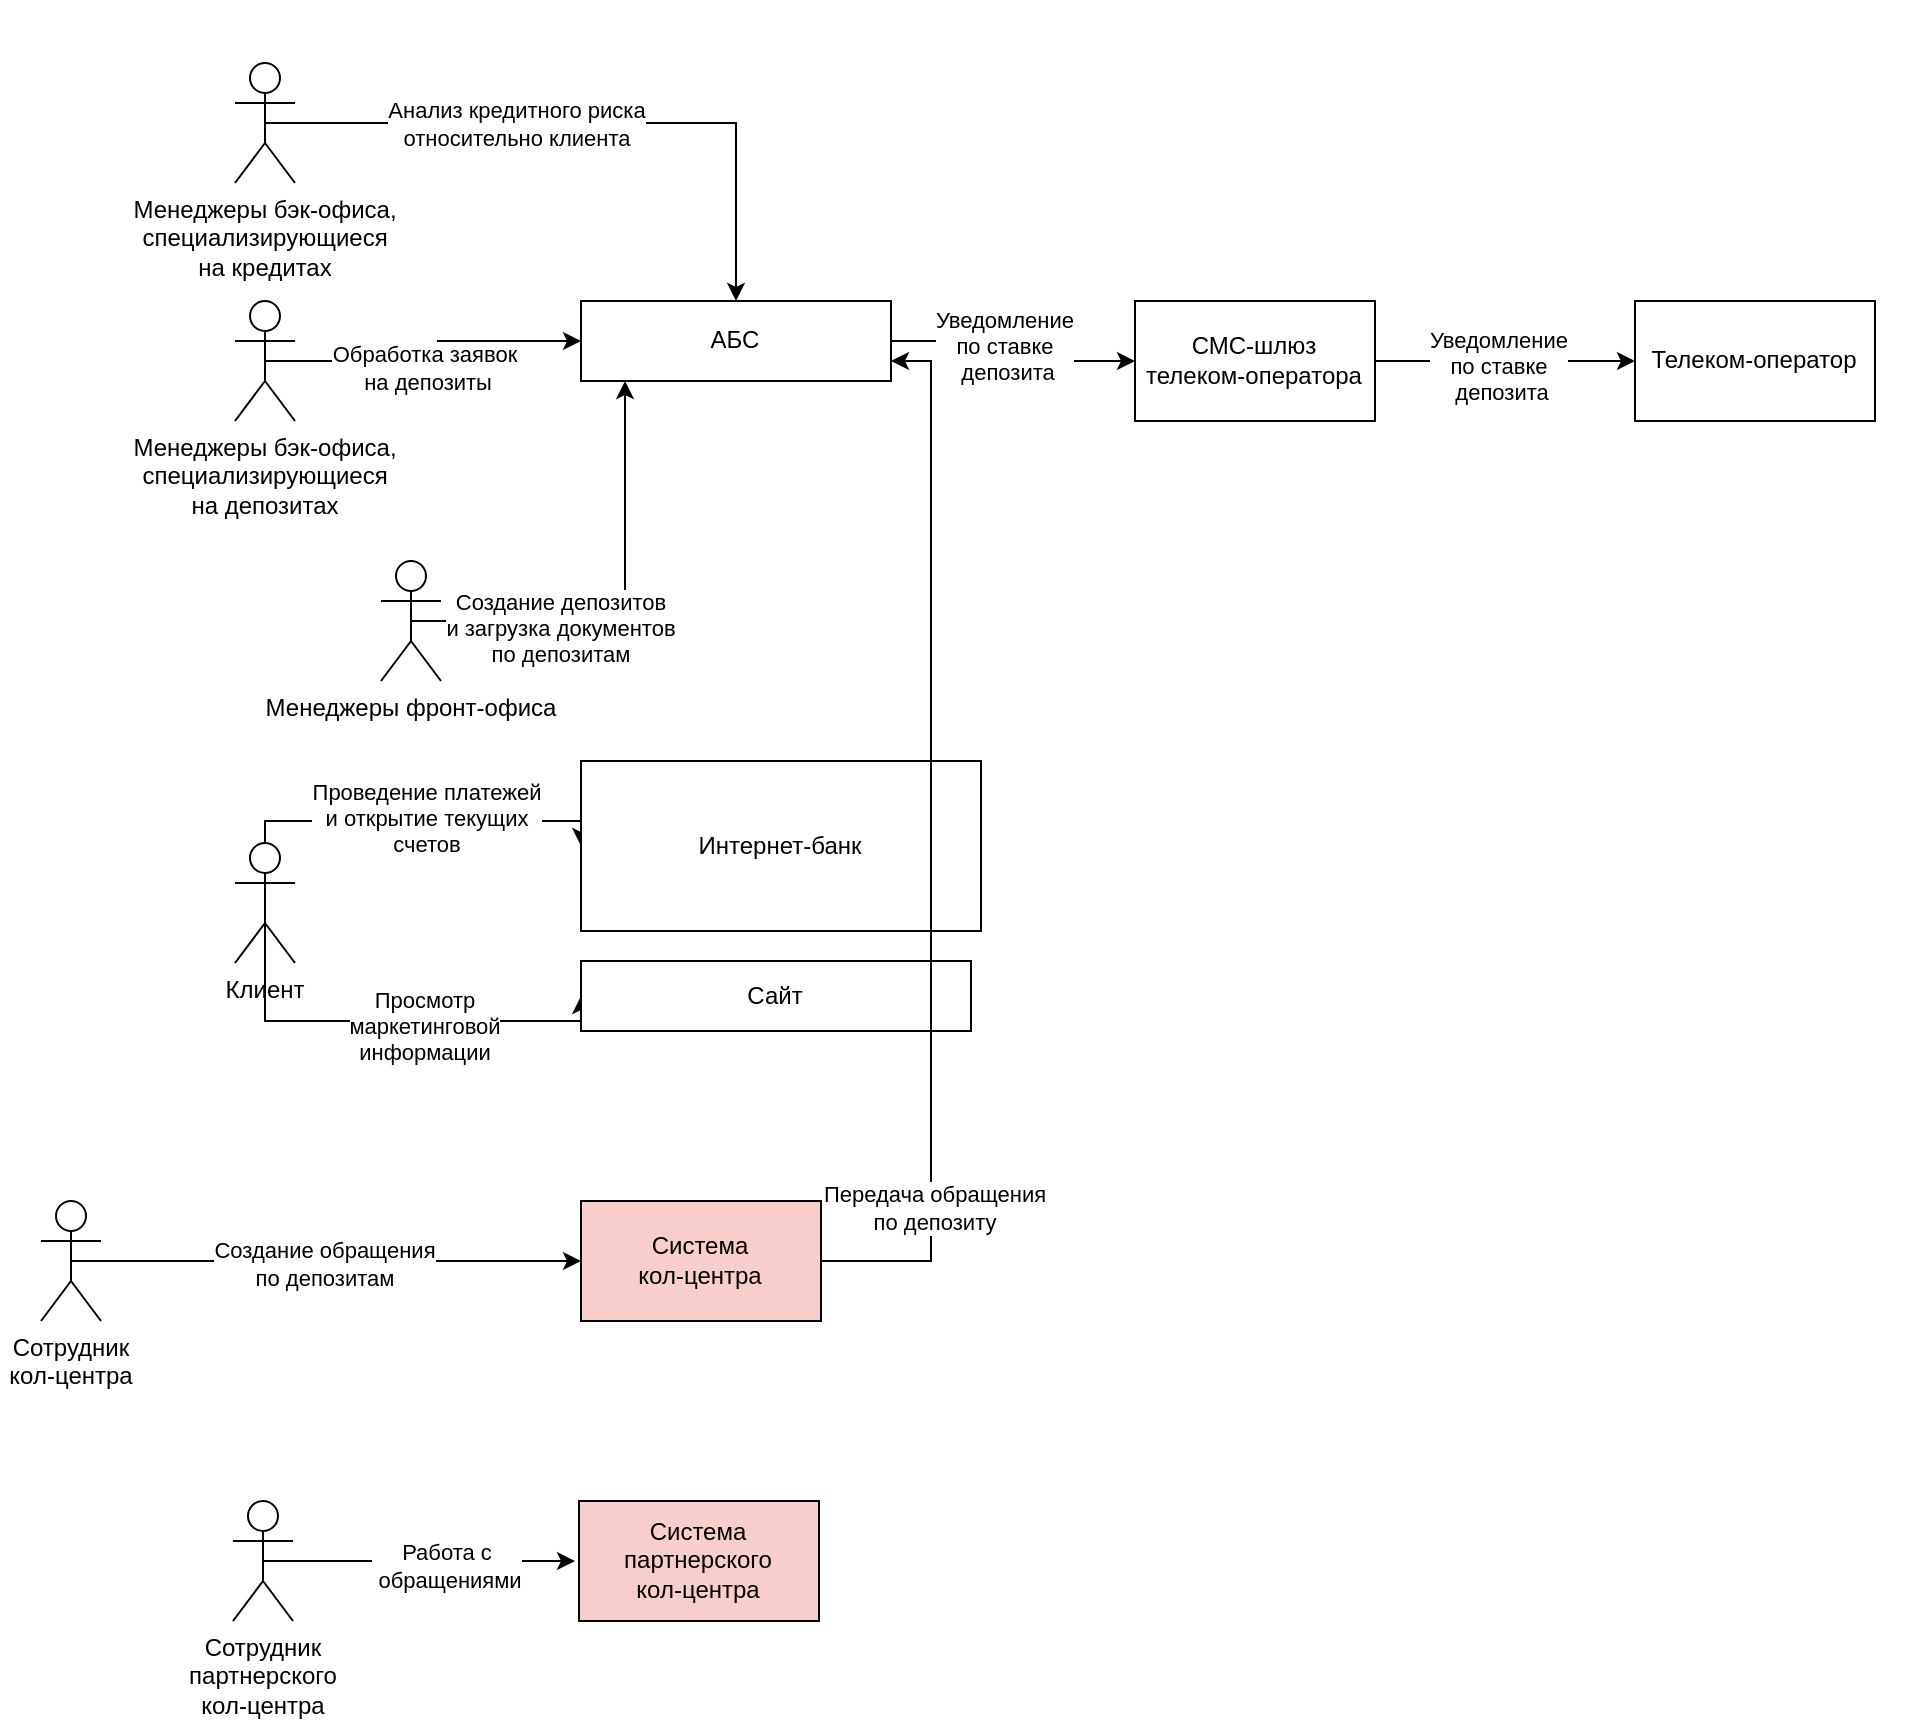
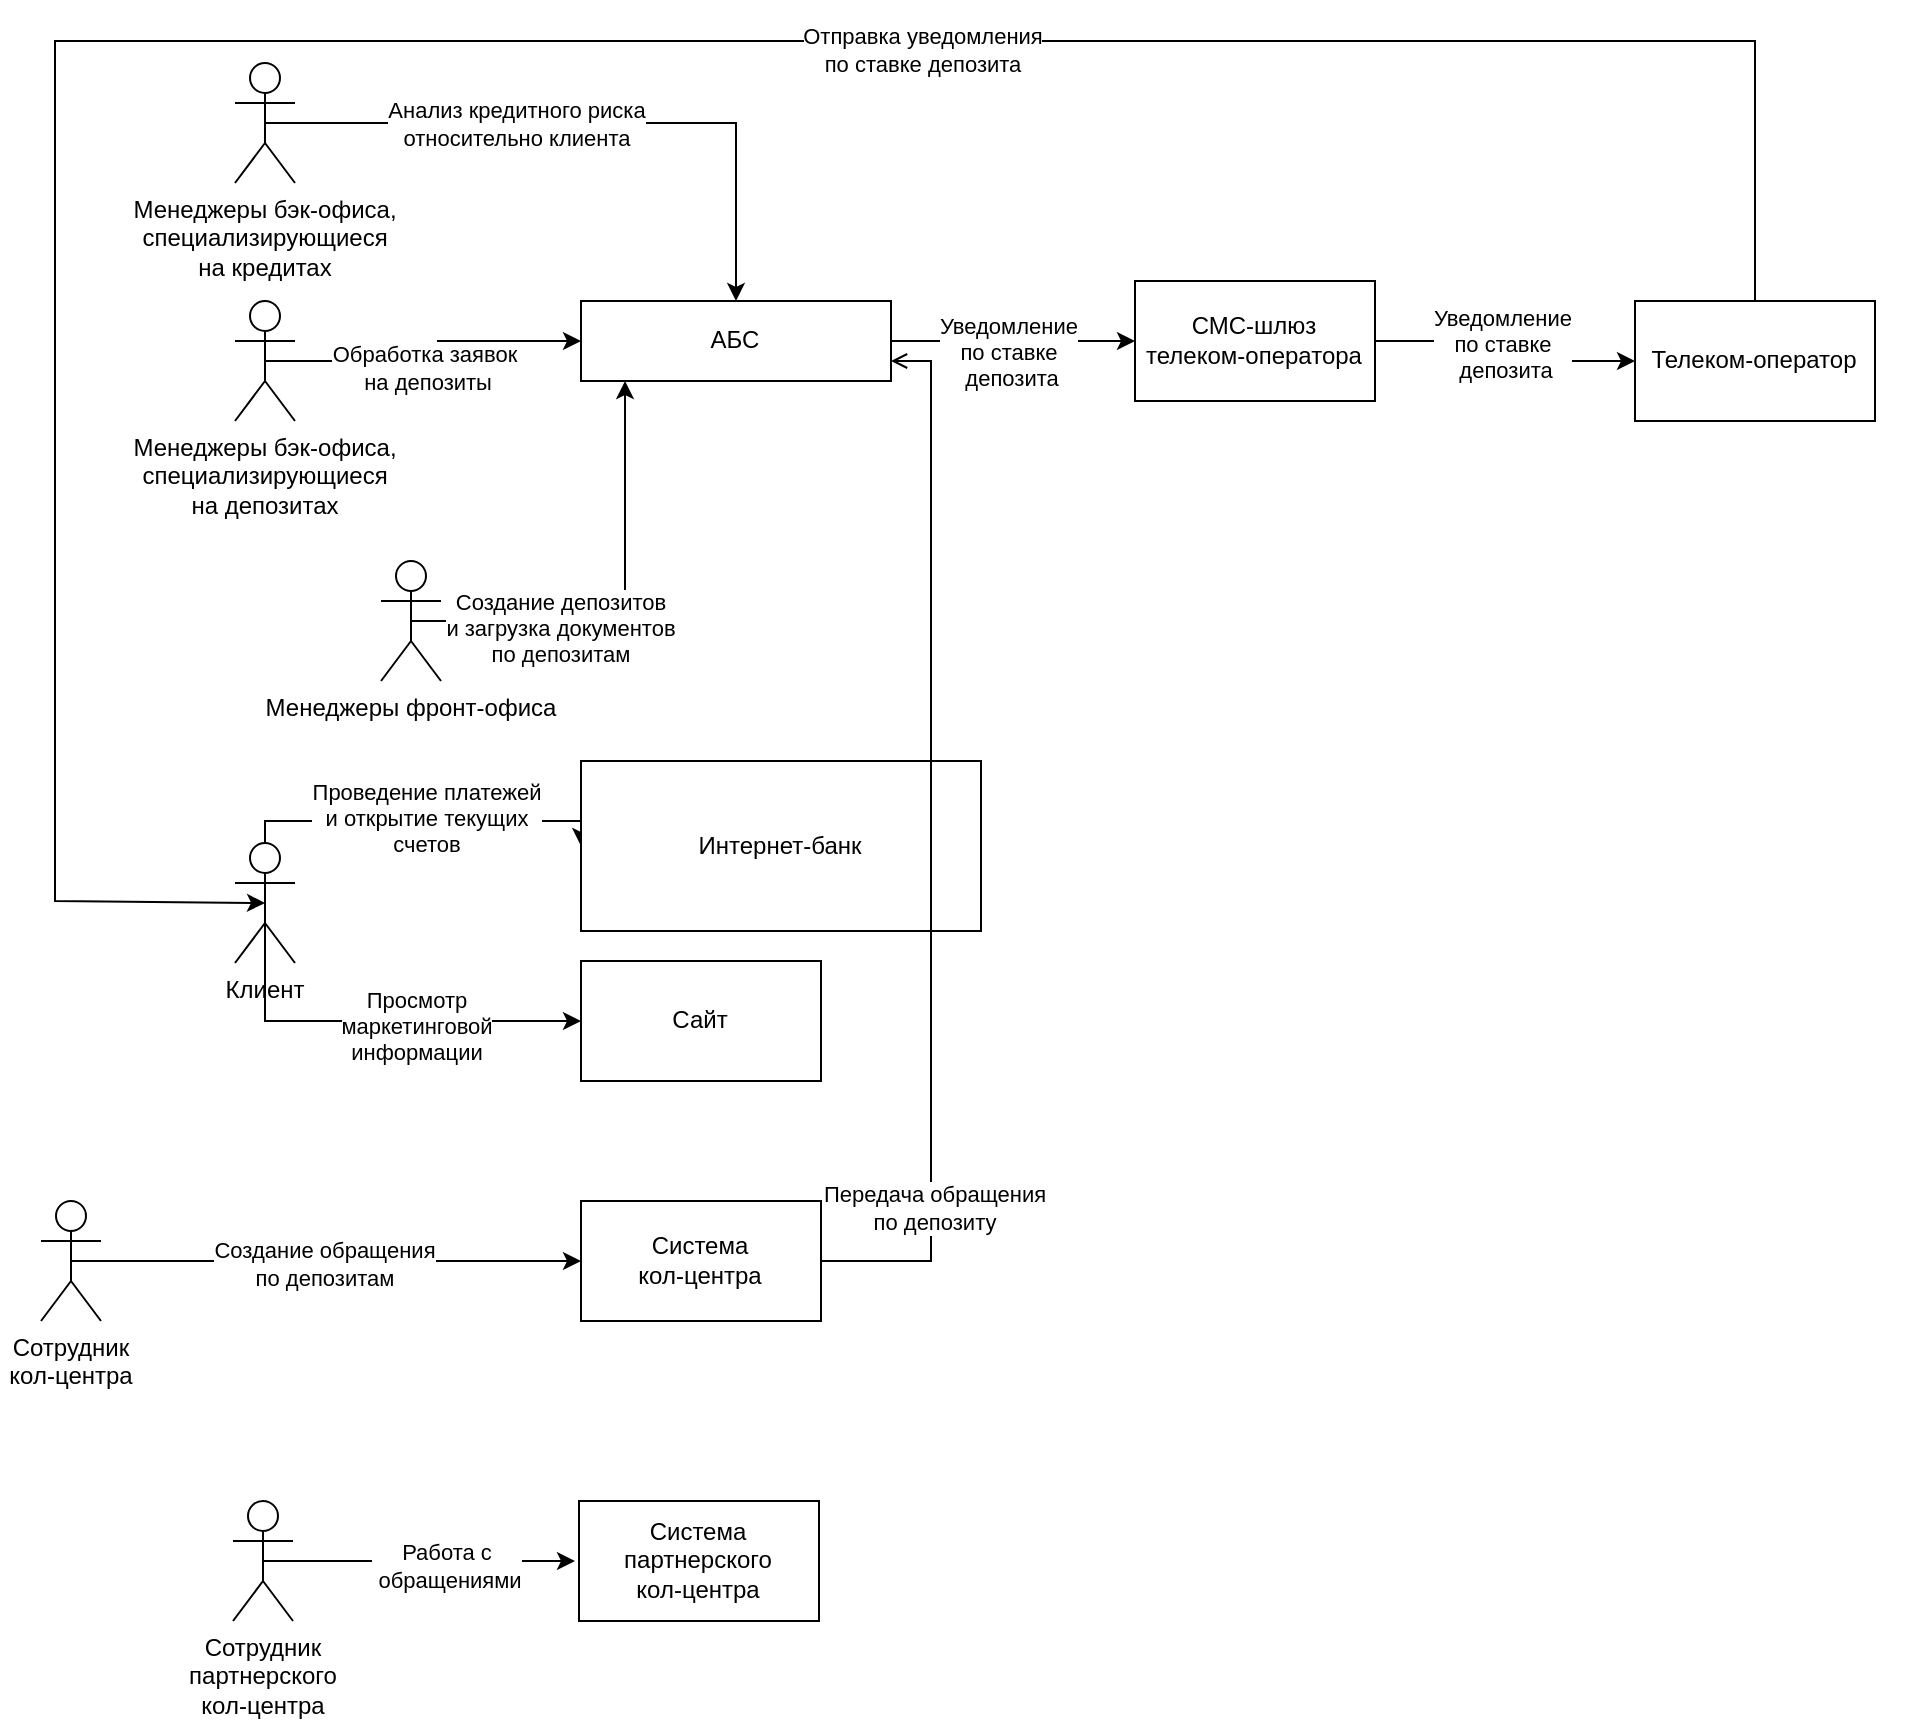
edge "Телеком-оператор" -> "Клиент": added, label "Отправка уведомления по ставке депозита"
edge "Система кол-центра" -> "АБС": arrowhead classic -> open
node "СМС-шлюз телеком-оператора": moved (1255, 361) -> (1255, 341)
node "Сайт": size 390x70 -> 240x120
node "Система кол-центра": fillcolor #f8cecc -> #ffffff
node "Система партнерского кол-центра": fillcolor #f8cecc -> #ffffff
